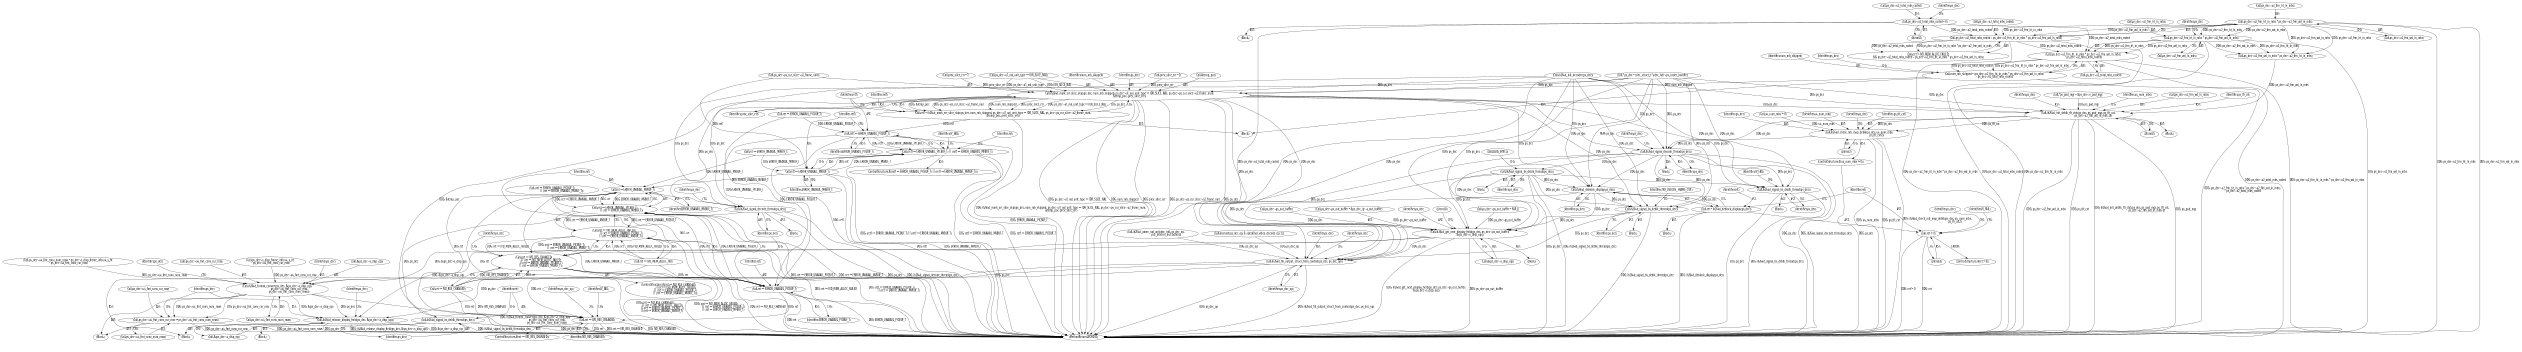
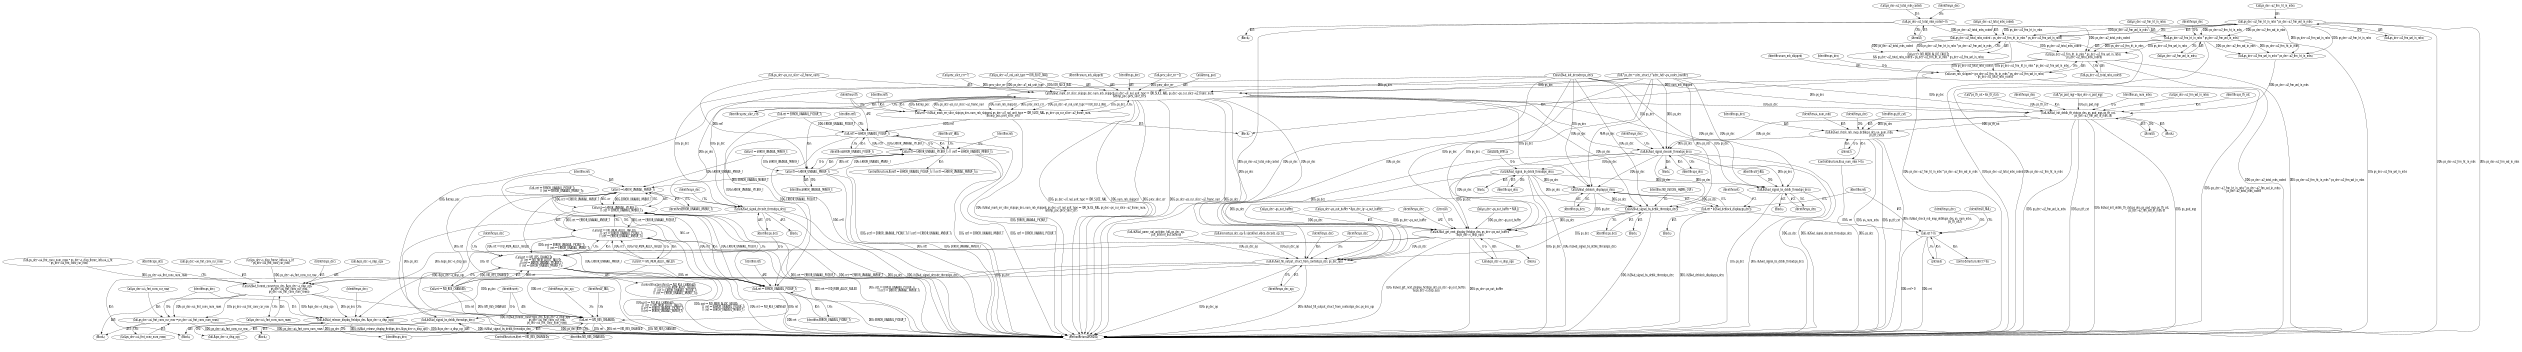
node "(Call,*ps_tfr_cxt = &s_tfr_ctxt)": added
node "(Call,u4_num_mbs != 0)": removed
edge "(Call,ret = ih264d_deblock_display(ps_dec))" -> "(Call,ret != 0)": label "AST: " -> "DDG: ret"
edge "(Call,ret != 0)" -> "(ControlStructure,if(ret != 0))": label "ERROR: " -> "AST: "
node "(Call,ret == IVD_MEM_ALLOC_IVD)": label "(Call,ret == IVD_MEM_ALLOC_IVD)" -> "(Call,ret == IVD_MEM_ALLOC_FAILED)"
